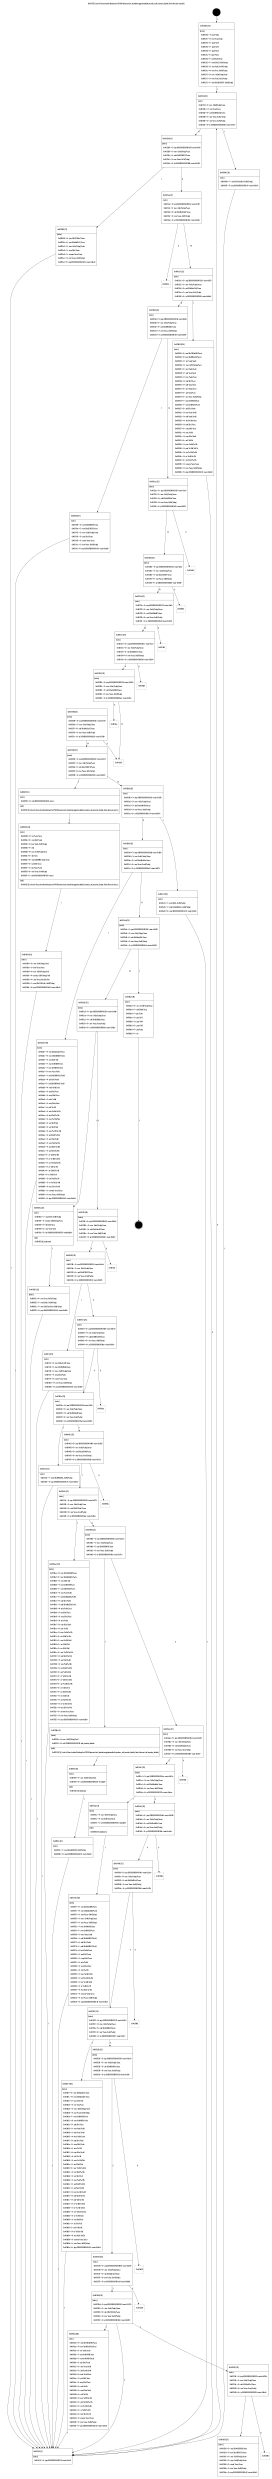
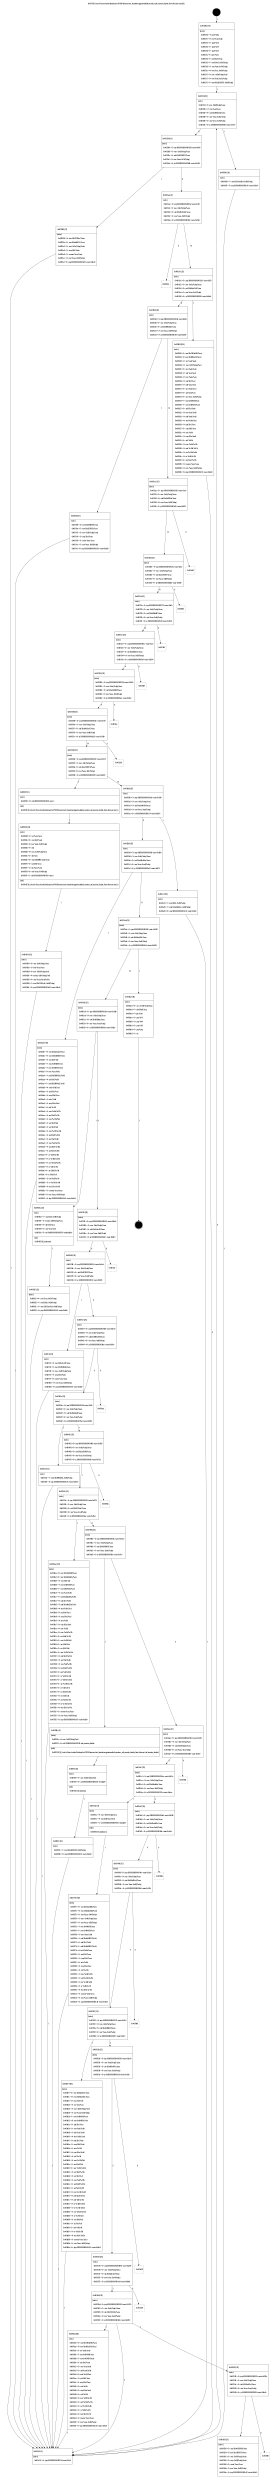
edge "0x401350 [25]" -> "0x401a20": now "0x401350 [25]" -> "0x401369 [25]"
